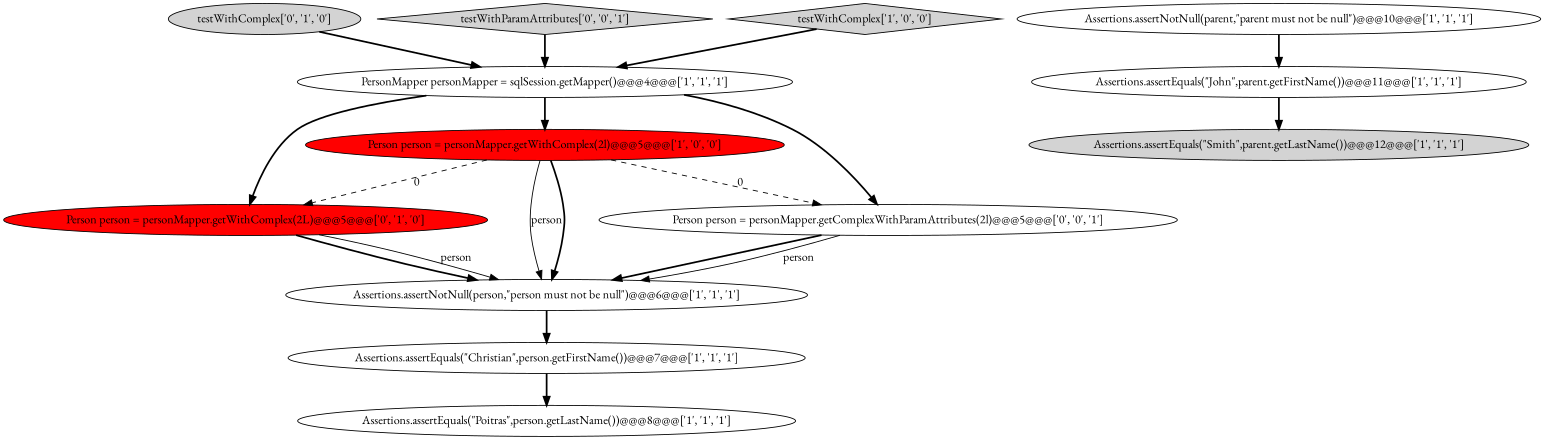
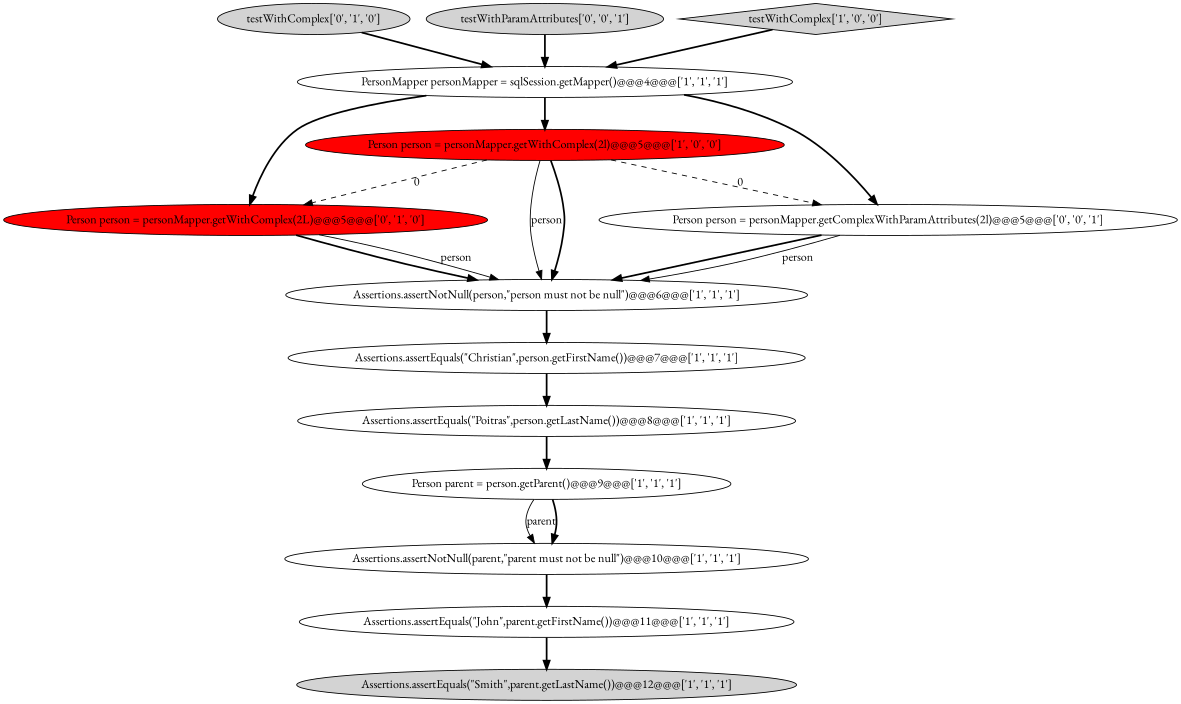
node "testWithParamAttributes['0', '0', '1']": shape diamond -> ellipse
node "Person parent = person.getParent()@@@9@@@['1', '1', '1']": added
